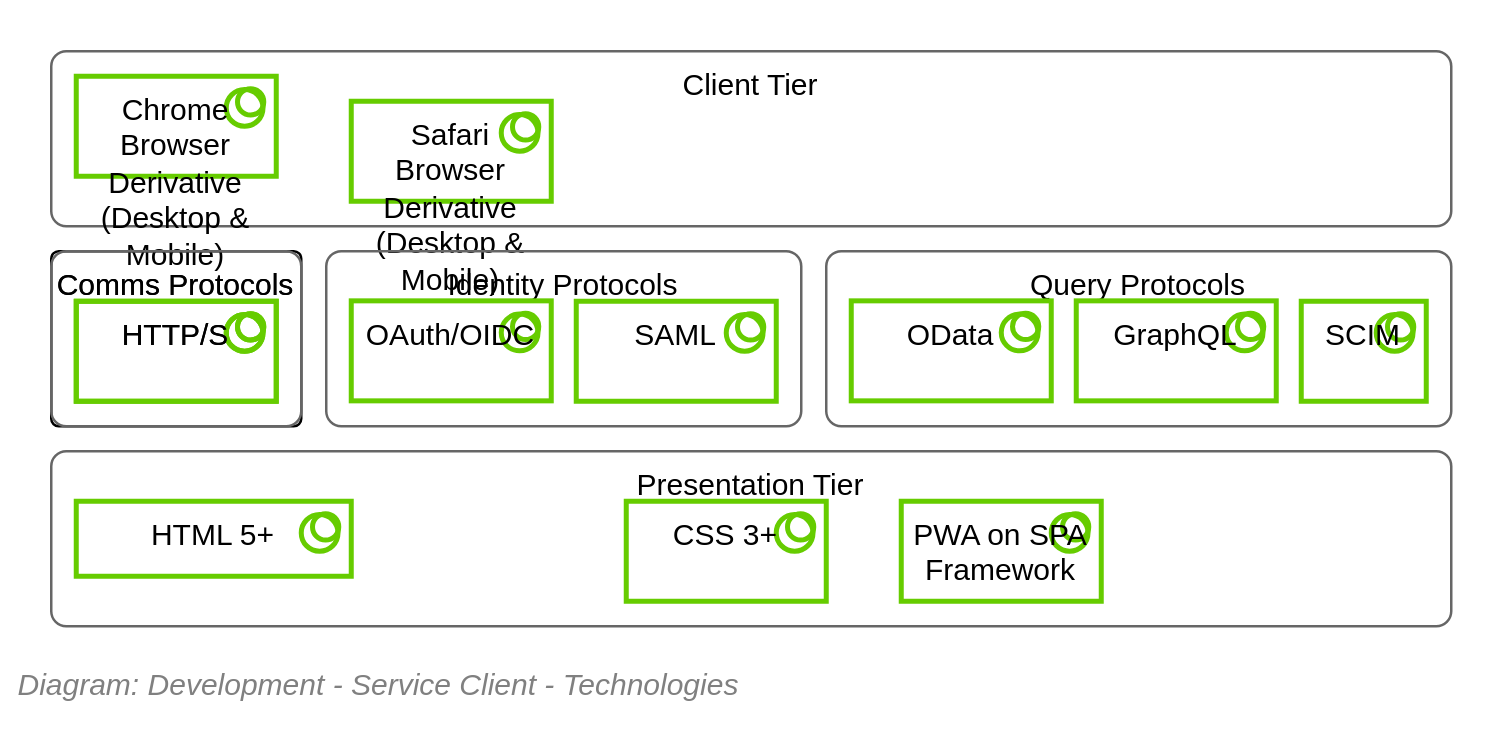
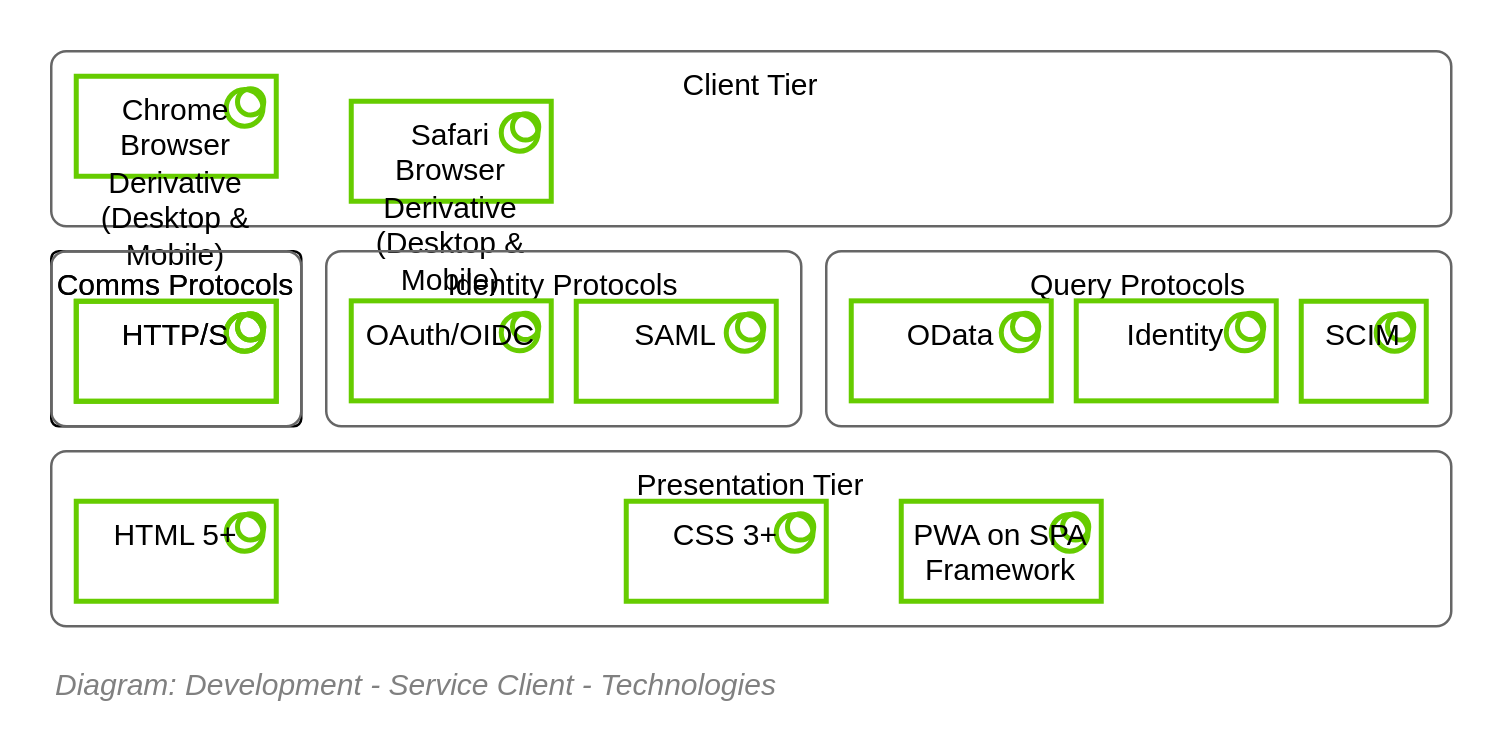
node "GraphQL": label "GraphQL" -> "Identity"
node "HTML 5+": size 275x75 -> 200x100
node "Diagram: Development - Service Client - Technologies": moved (664, 676) -> (701, 676)
